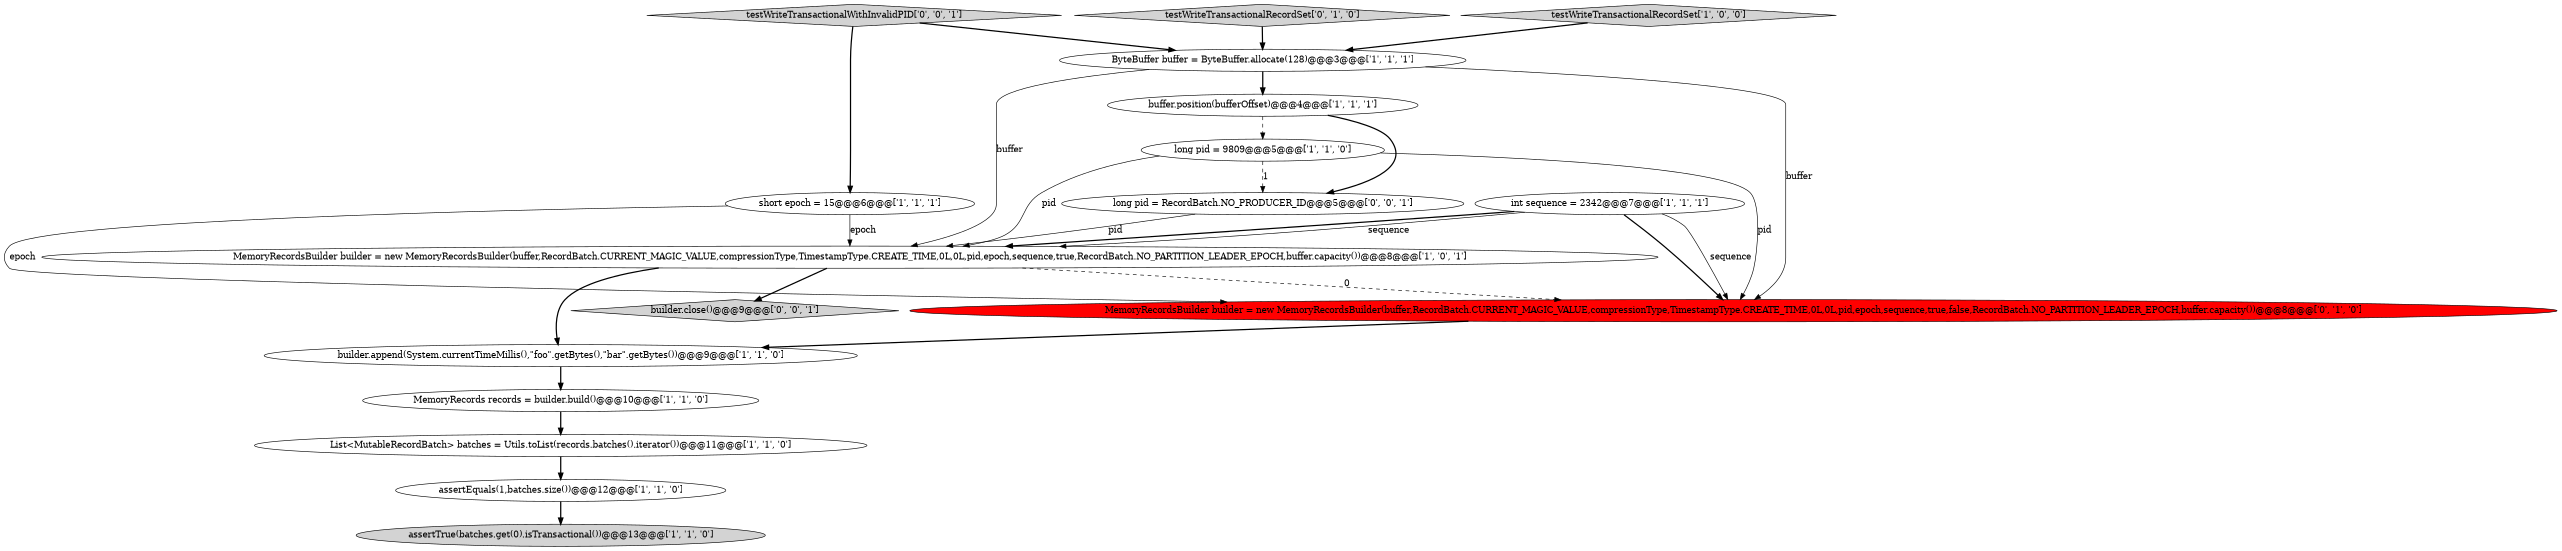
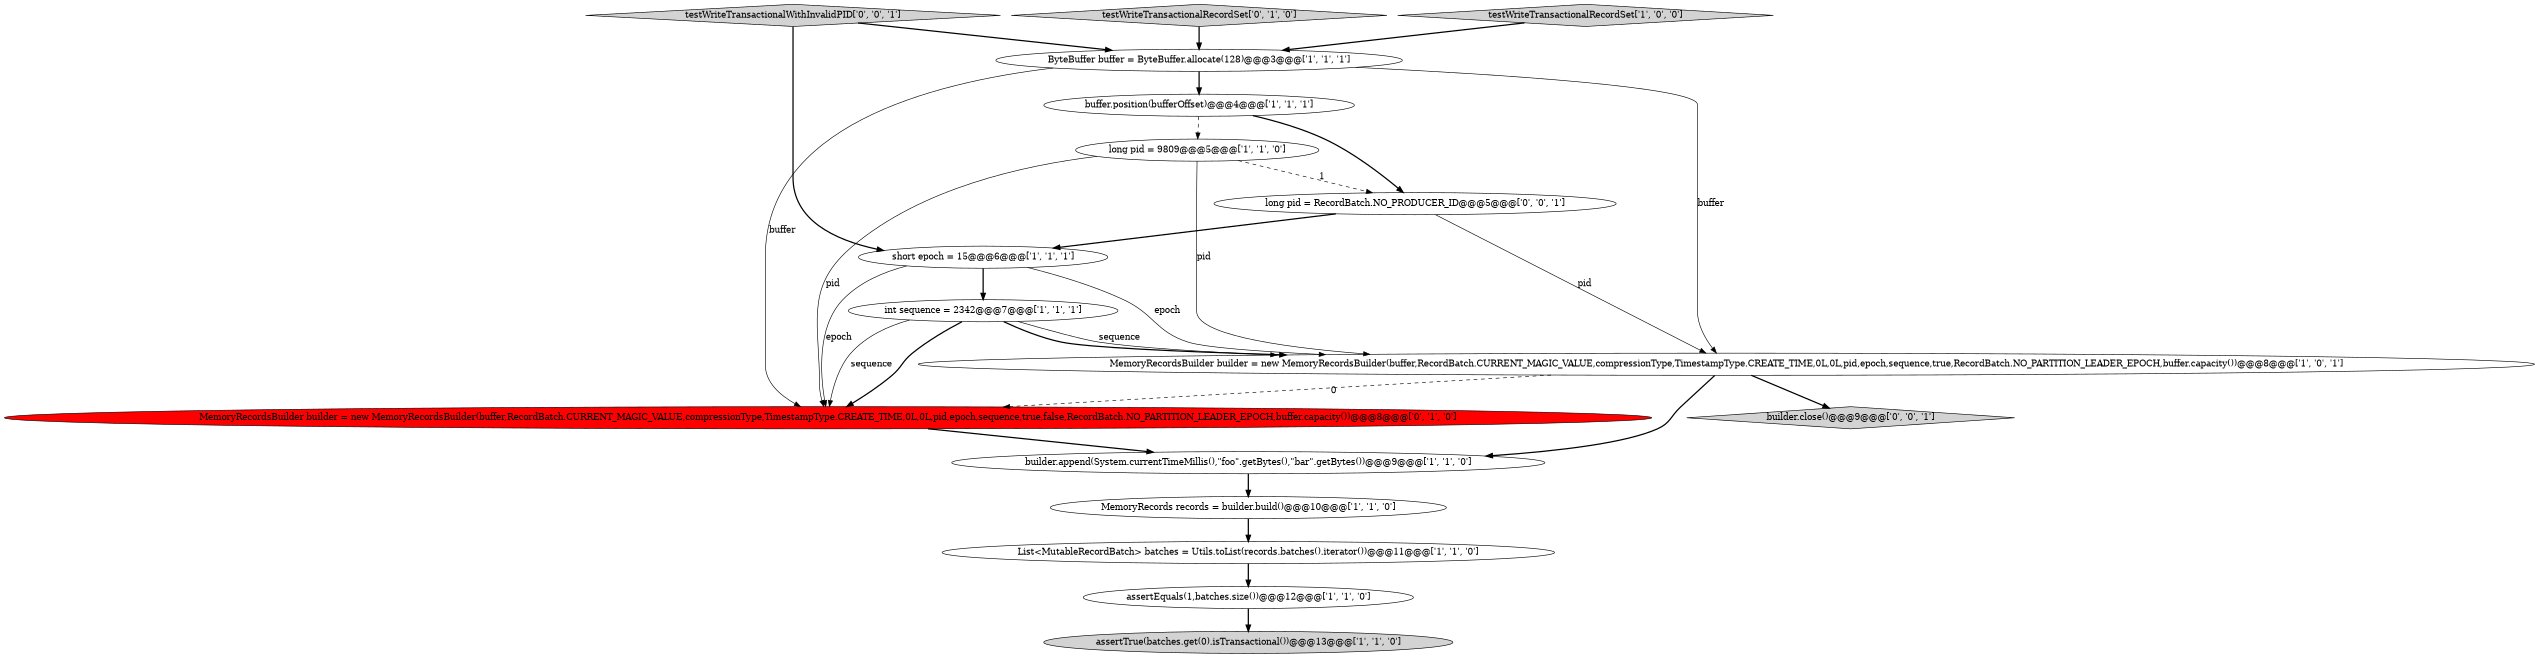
edge "long pid = RecordBatch.NO_PRODUCER_ID@@@5@@@['0', '0', '1']" -> "short epoch = 15@@@6@@@['1', '1', '1']": added
edge "short epoch = 15@@@6@@@['1', '1', '1']" -> "int sequence = 2342@@@7@@@['1', '1', '1']": added
